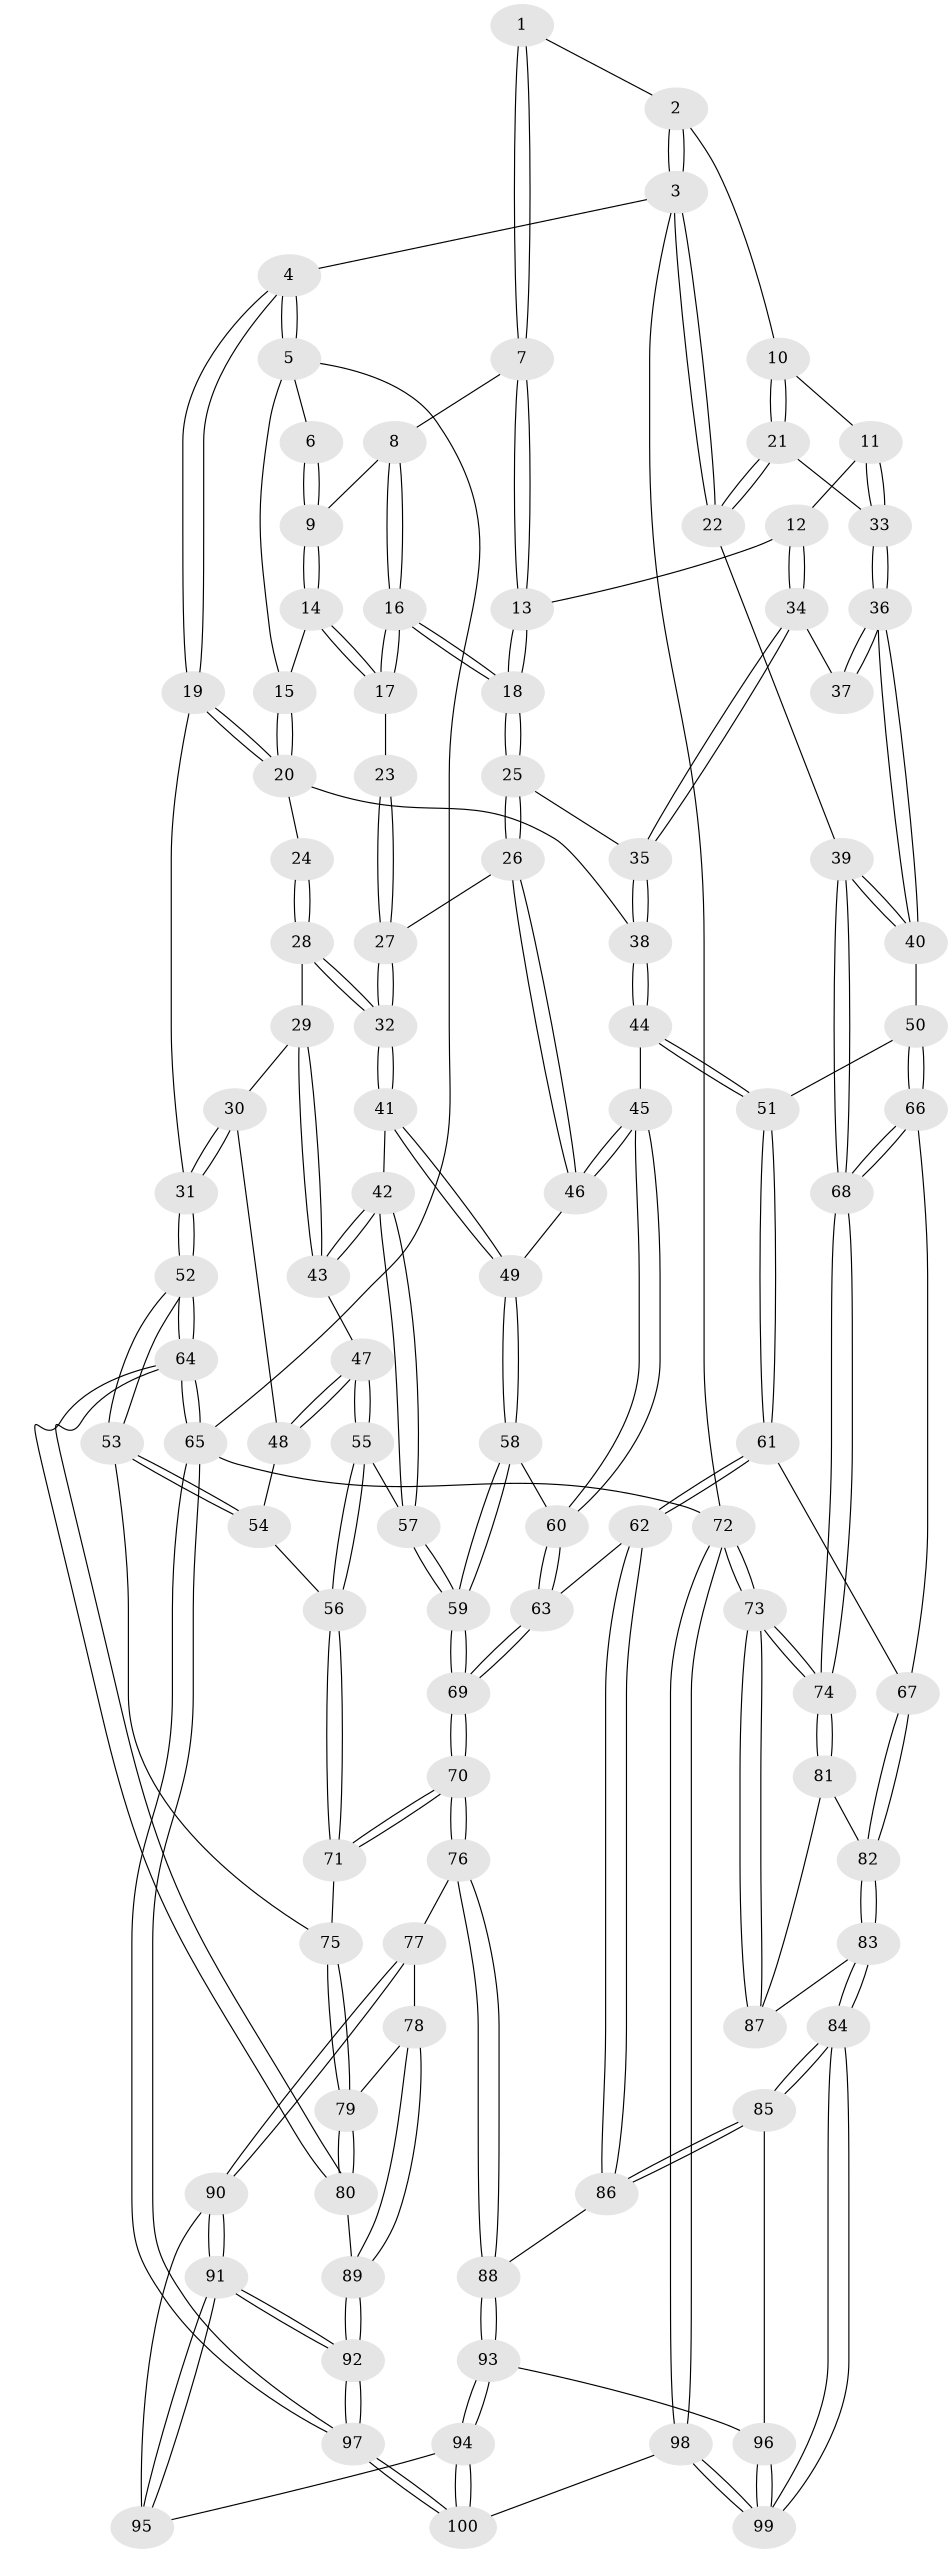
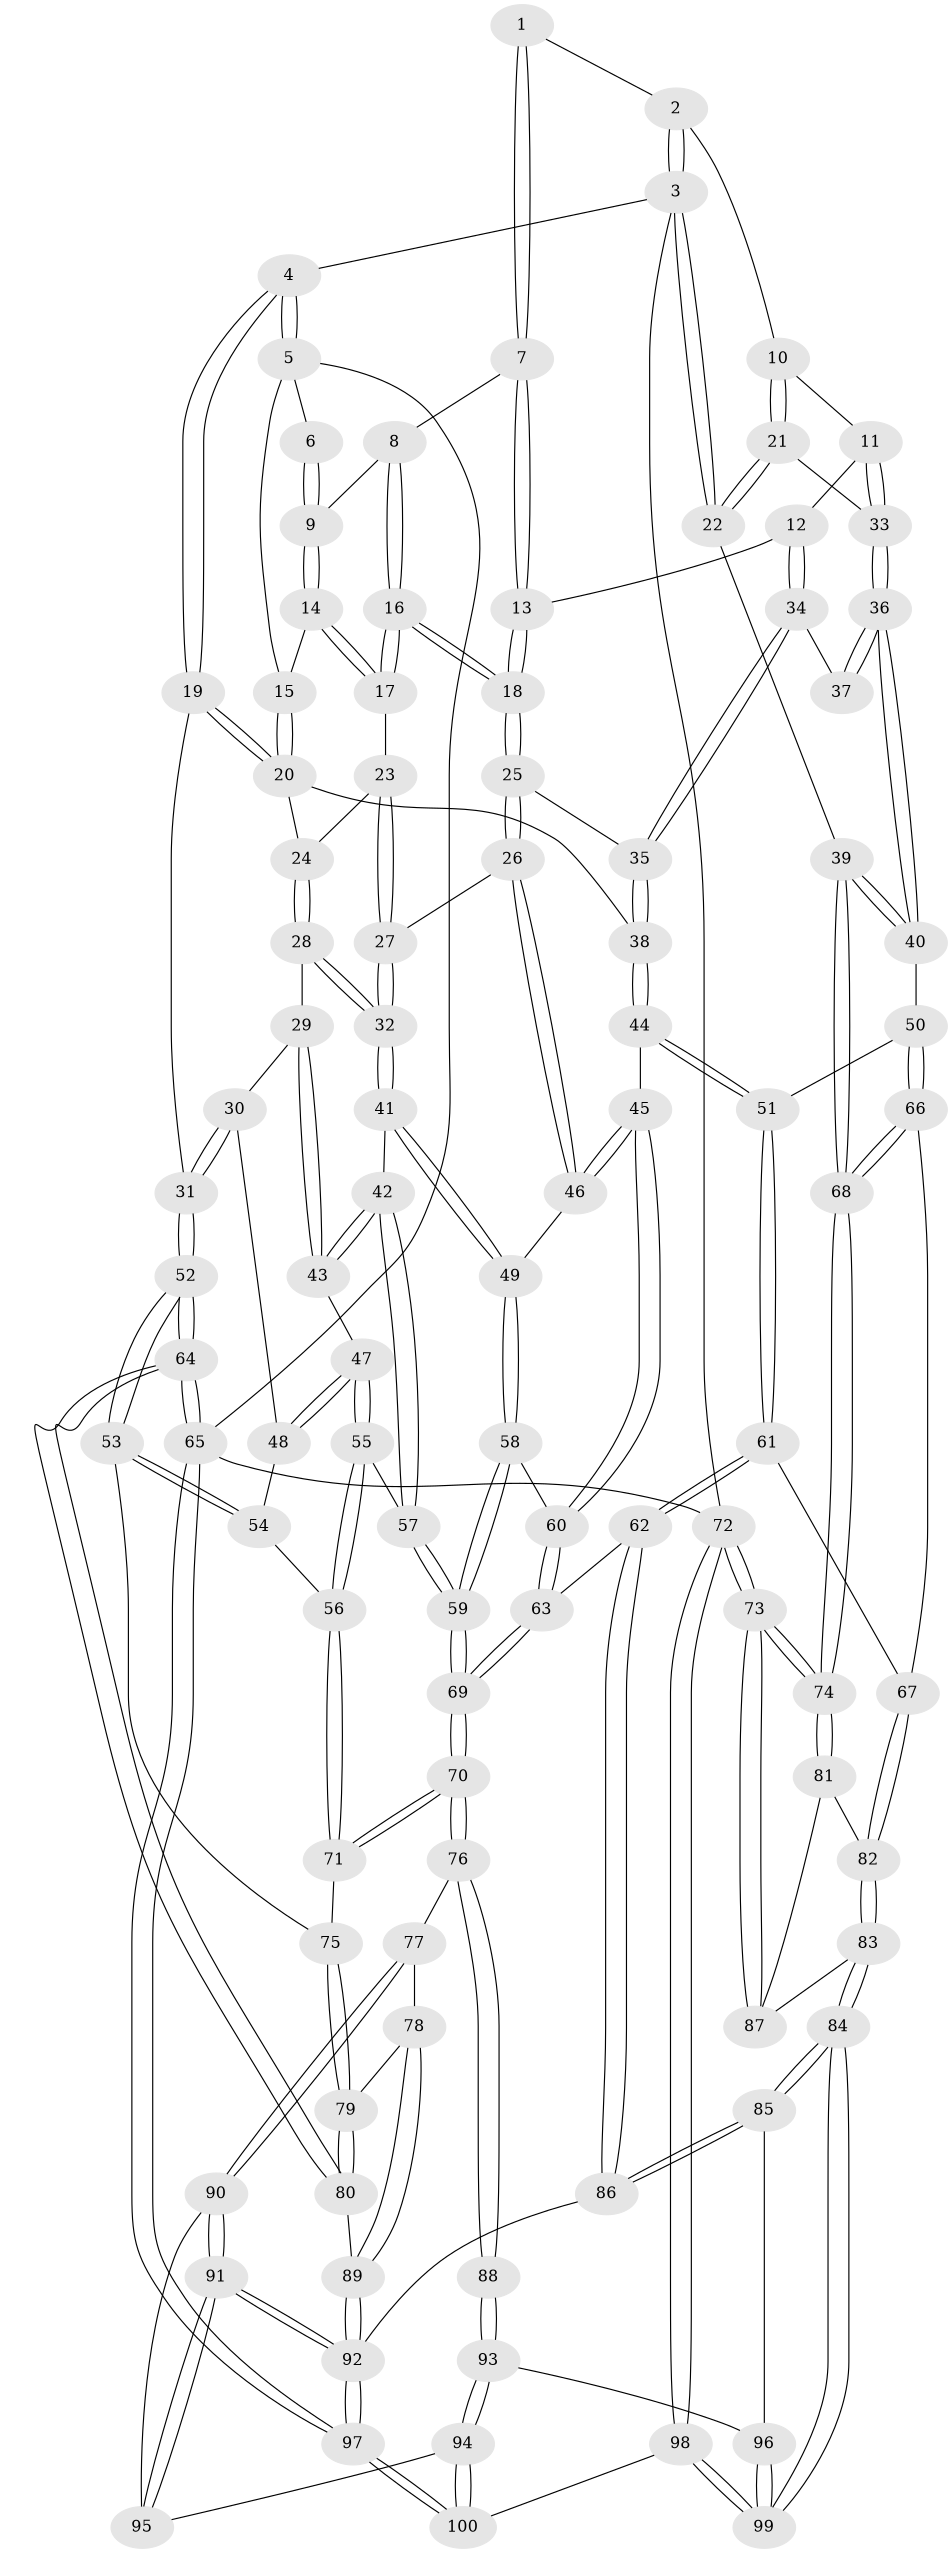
edge "23" -- "24": added
edge "86" -- "88": now "86" -- "92"
